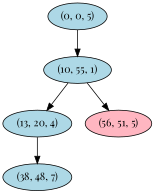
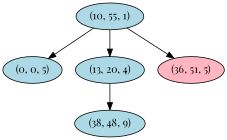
edge "(0, 0, 5)" -> "(10, 55, 1)": reversed
node "(56, 51, 5)": label "(56, 51, 5)" -> "(36, 51, 5)"
node "(38, 48, 7)": label "(38, 48, 7)" -> "(38, 48, 9)"
